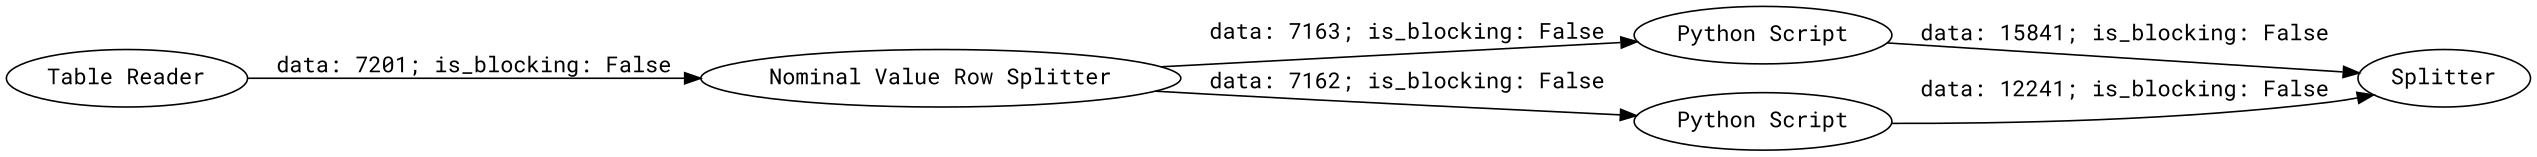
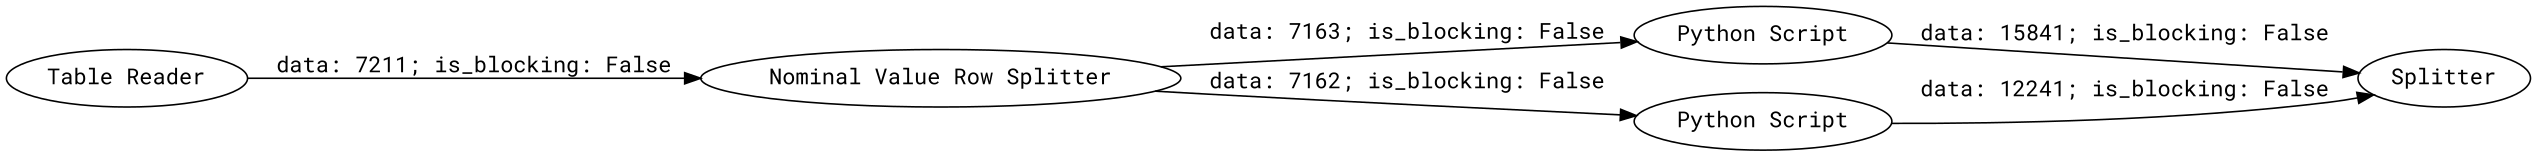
edge "Table Reader" -> "Nominal Value Row Splitter": label "data: 7201; is_blocking: False" -> "data: 7211; is_blocking: False"
